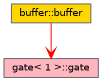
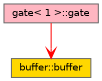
edge "buffer::buffer" -> "gate< 1 >::gate": reversed
